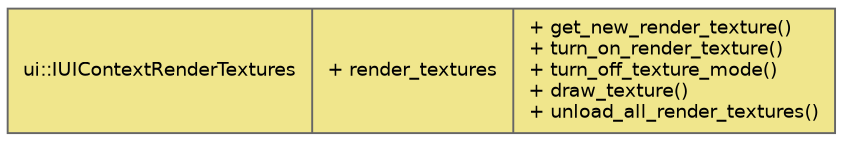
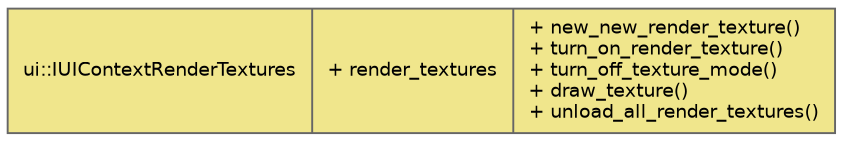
node "ui::IUIContextRenderTextures": text "+ get_new_render_texture()" -> "+ new_new_render_texture()"
